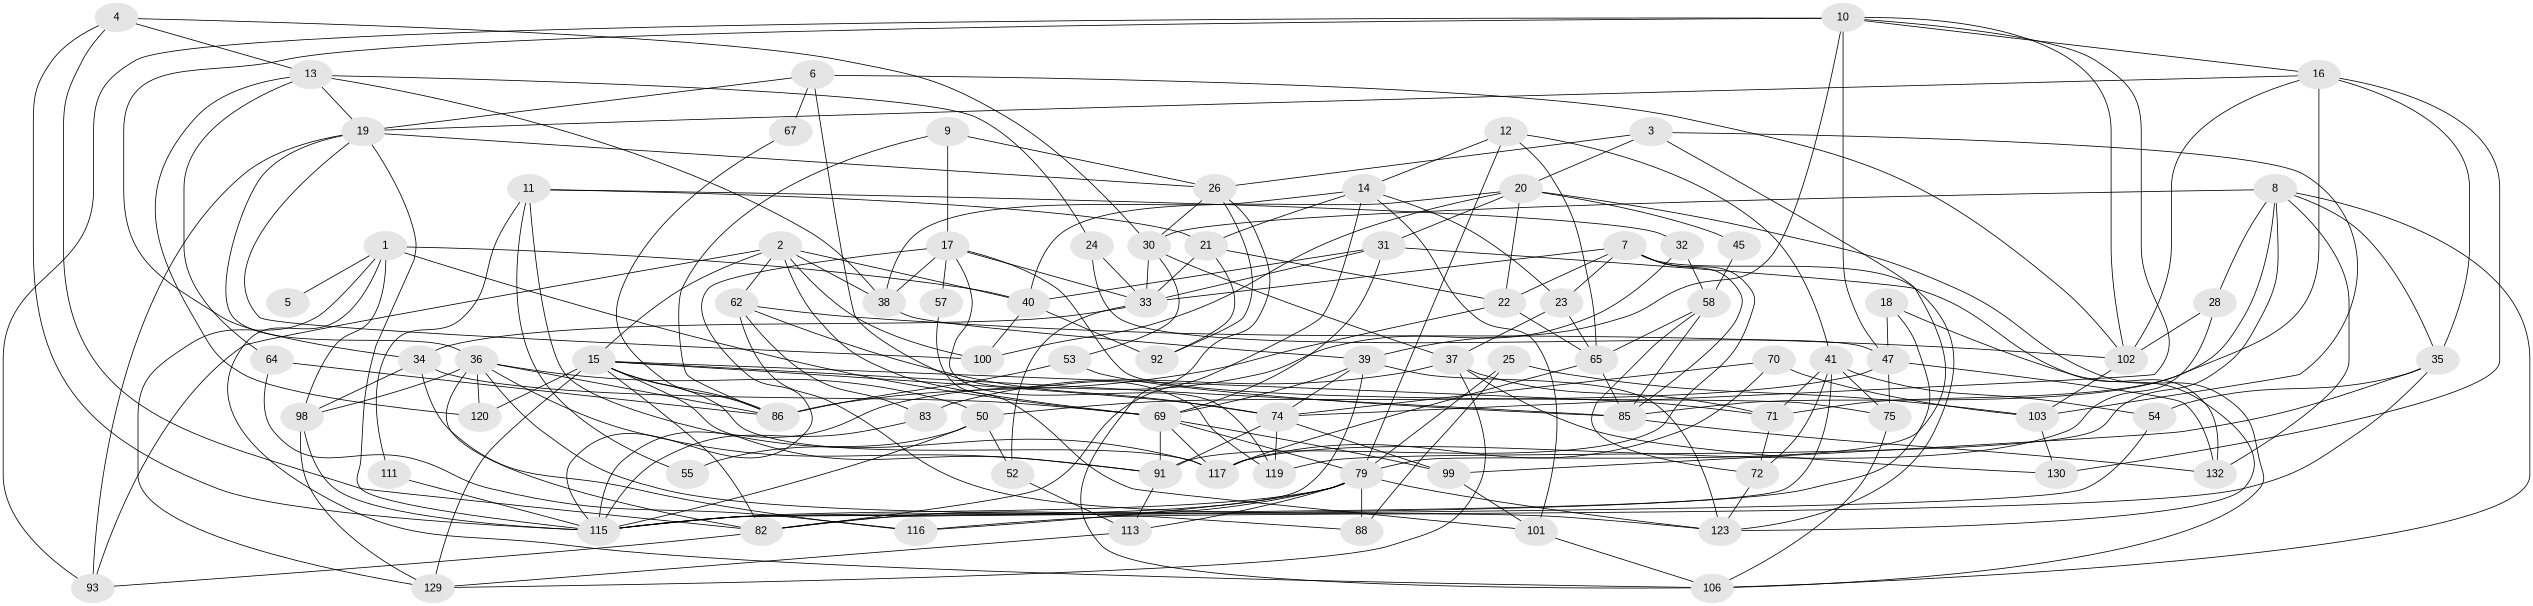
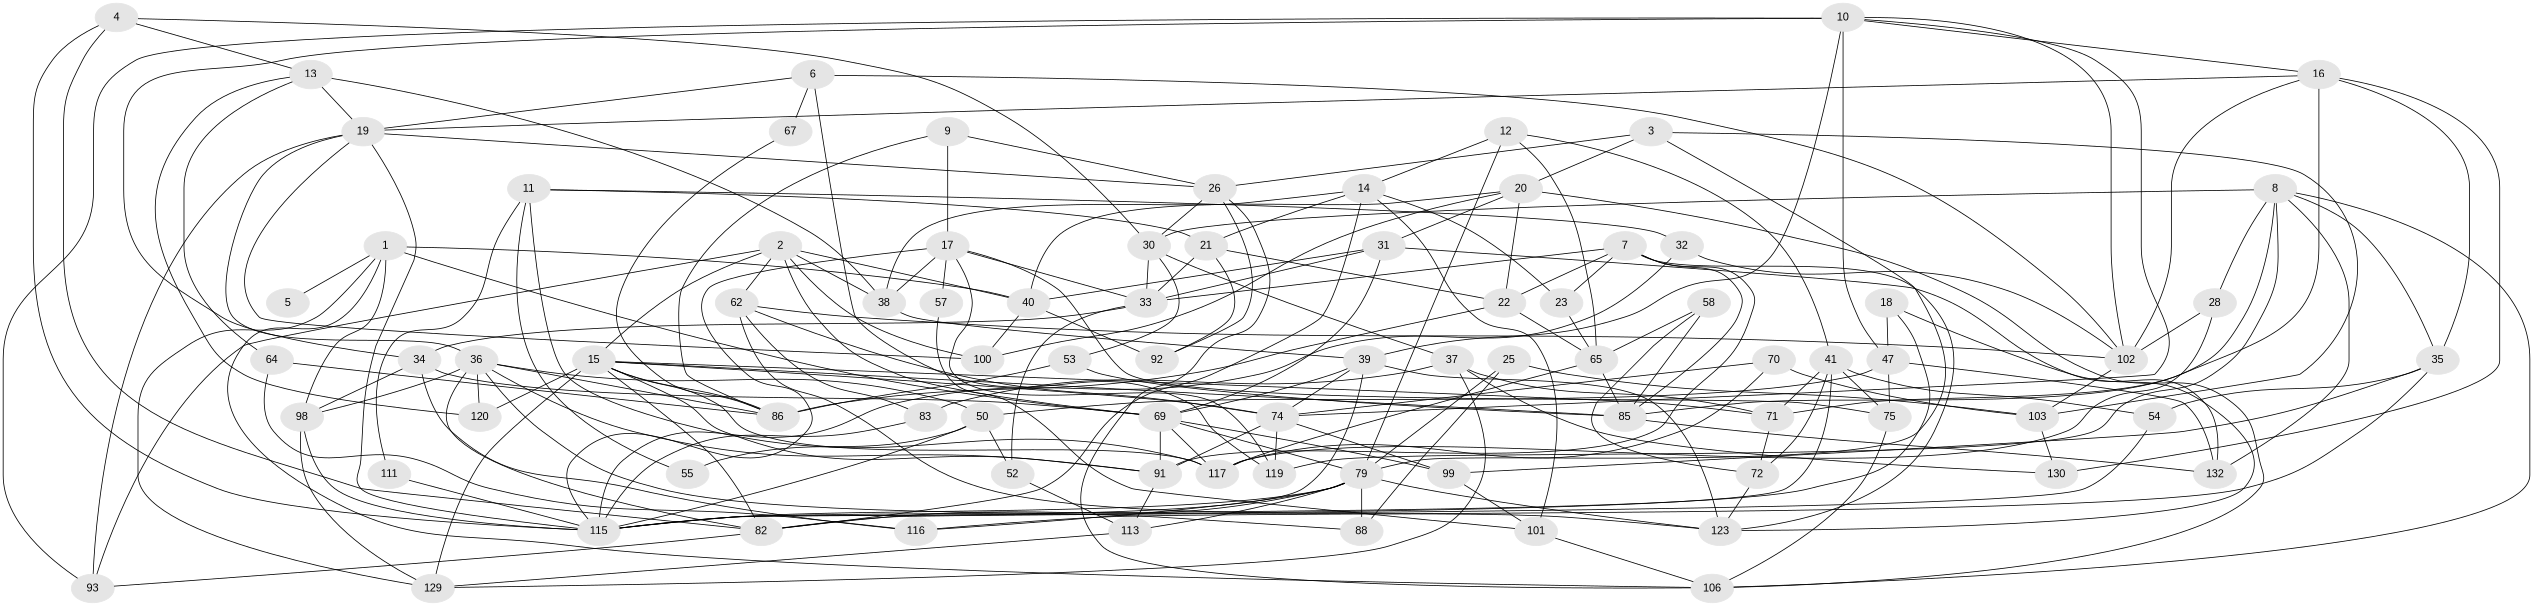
node "24": removed
node "45": removed
edge "32" -- "58": now "32" -- "102"
edge "23" -- "37": removed
